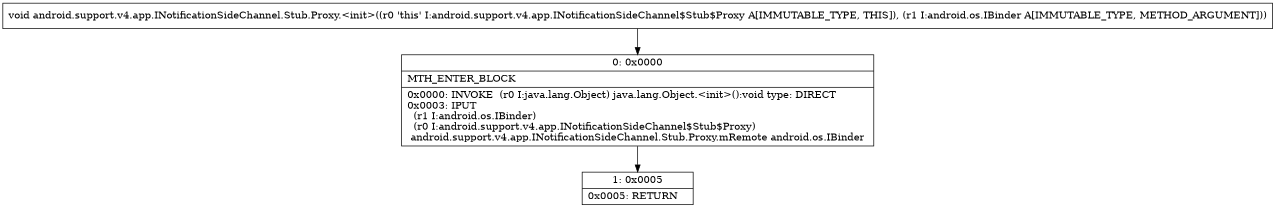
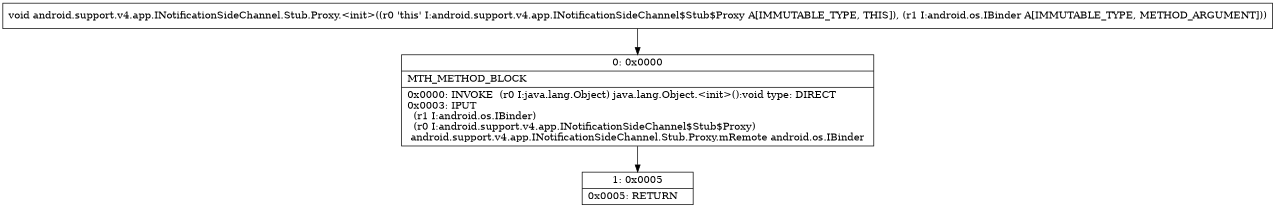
node "0: 0x0000": text "MTH_ENTER_BLOCK" -> "MTH_METHOD_BLOCK"
